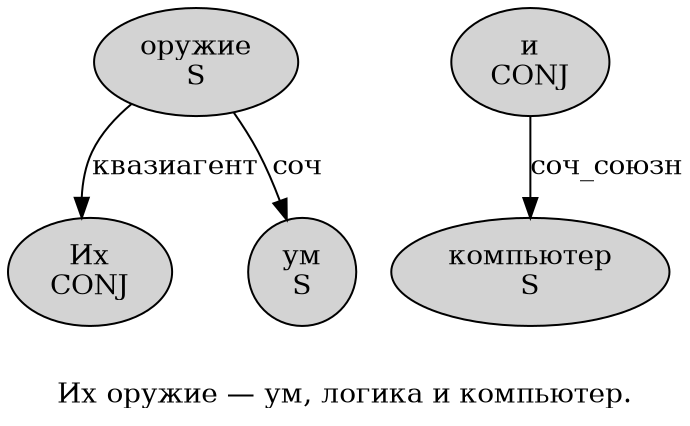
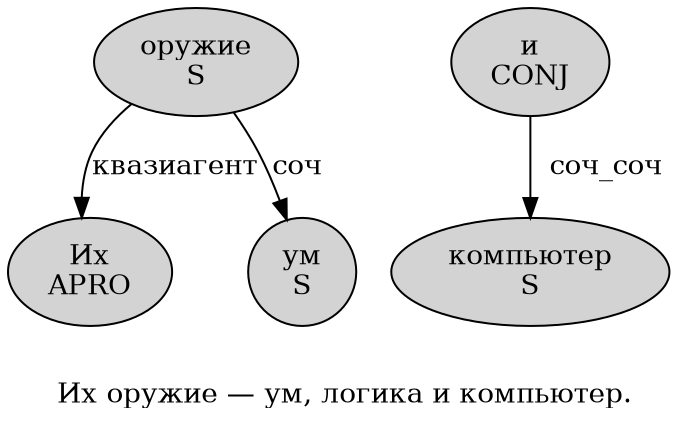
edge "и CONJ" -> "компьютер S": label "соч_союзн" -> "соч_соч"
node "Их CONJ": label "Их CONJ" -> "Их APRO"
